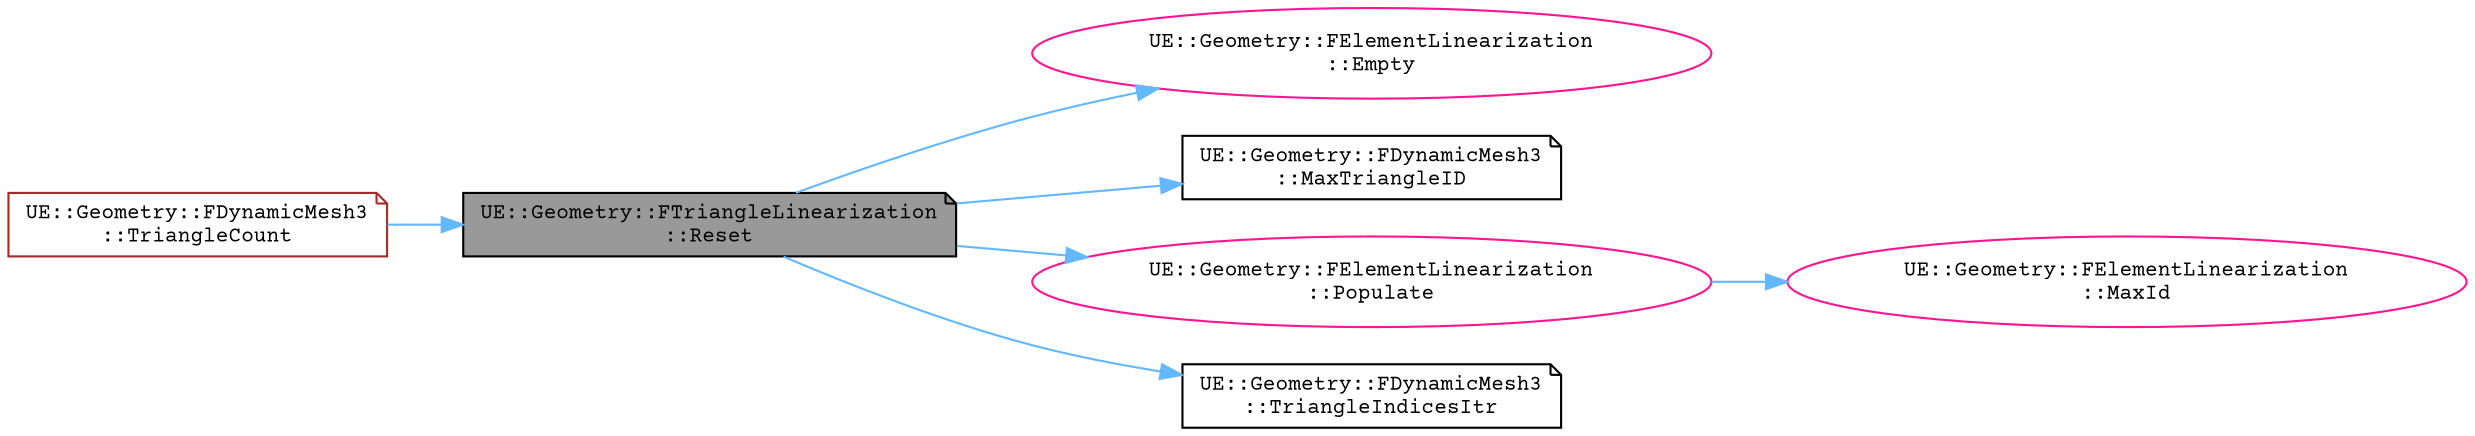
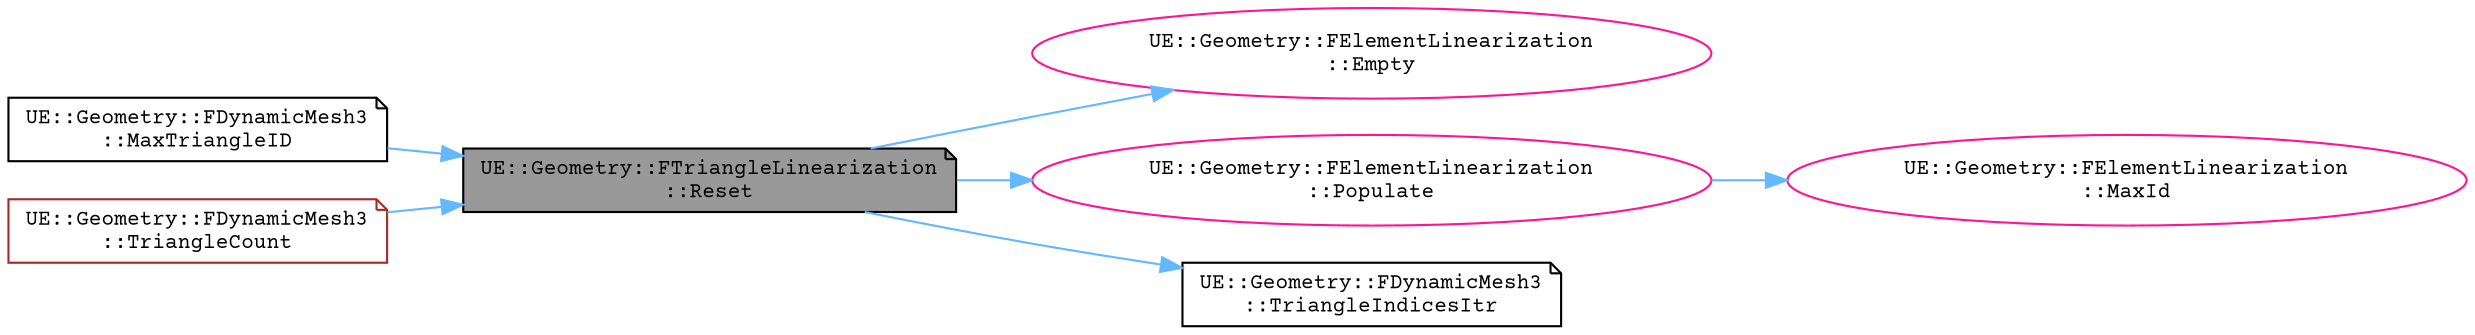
edge "UE::Geometry::FTriangleLinearization ::Reset" -> "UE::Geometry::FDynamicMesh3 ::MaxTriangleID": reversed
